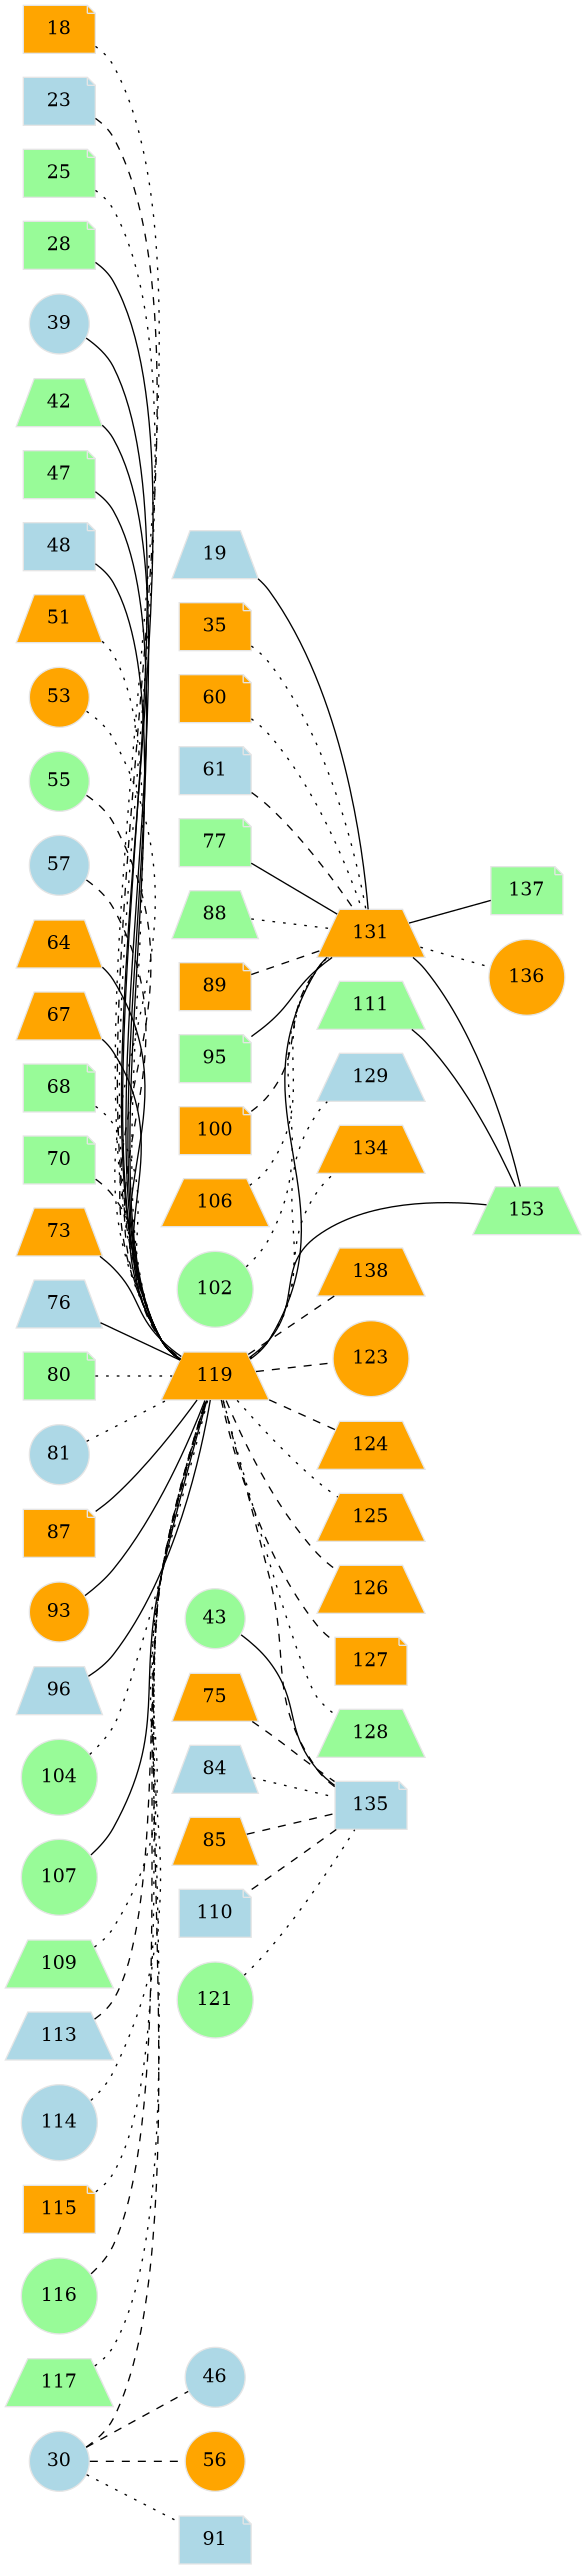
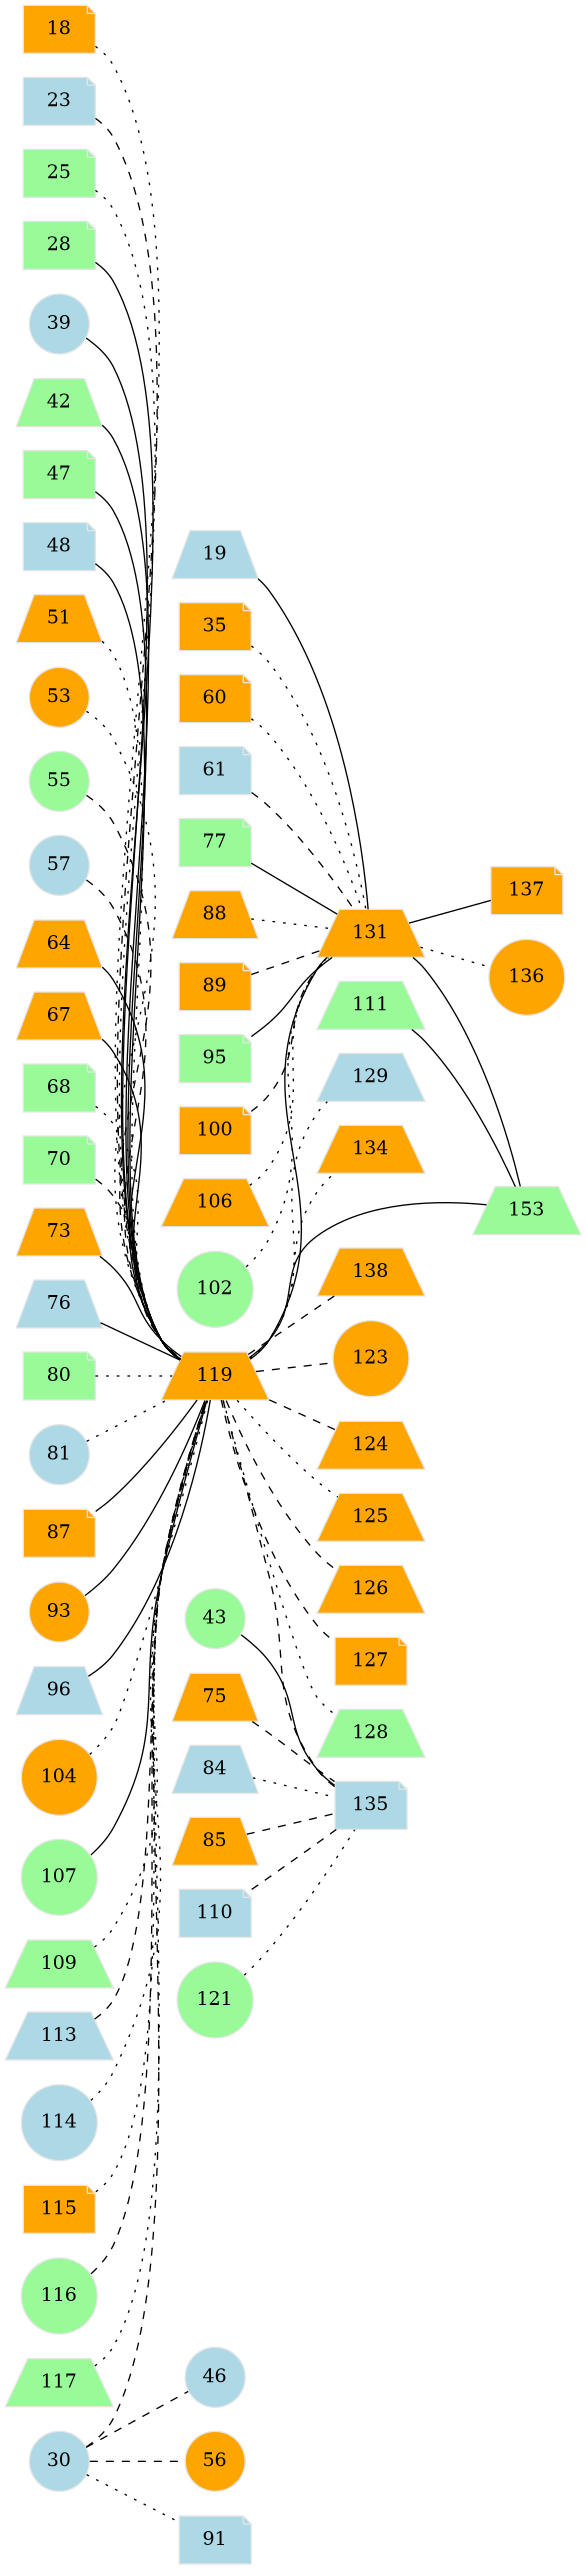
node "137": fillcolor palegreen -> orange
node "88": fillcolor palegreen -> orange
node "104": fillcolor palegreen -> orange
